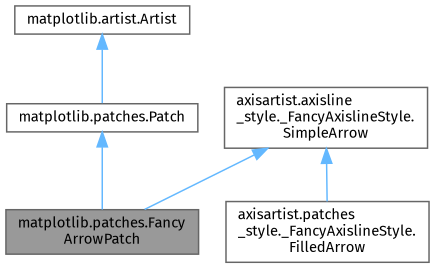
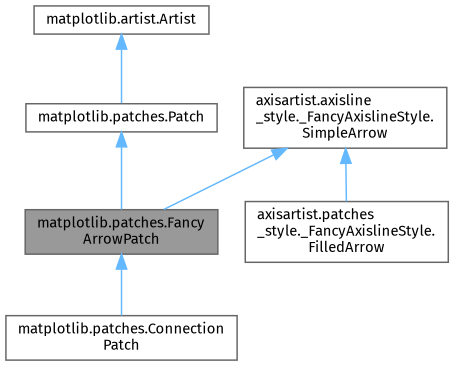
node "matplotlib.patches.Connection Patch": added
